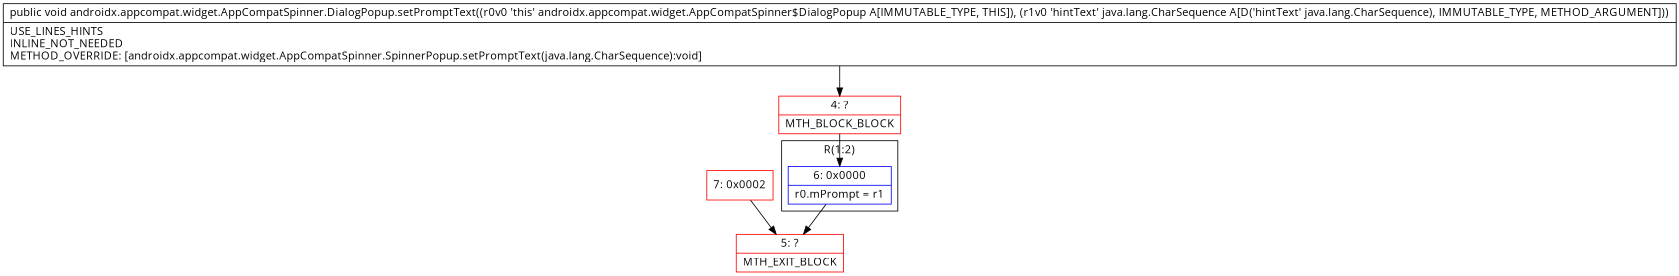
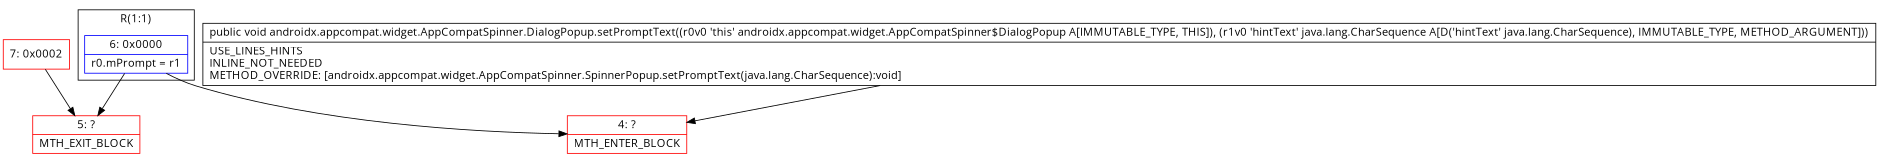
node "4: ?": text "MTH_BLOCK_BLOCK" -> "MTH_ENTER_BLOCK"
edge "4: ?" -> "6: 0x0000": reversed
cluster "R(1:2)": label "R(1:2)" -> "R(1:1)"
